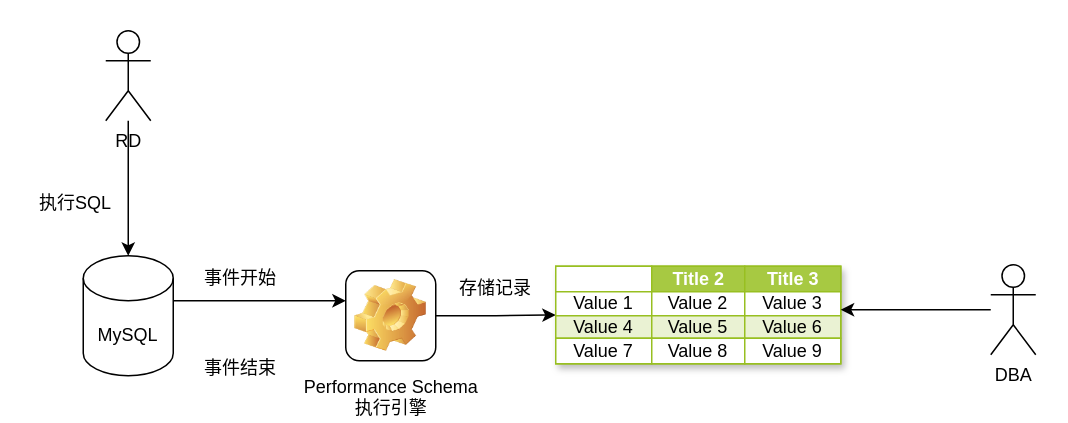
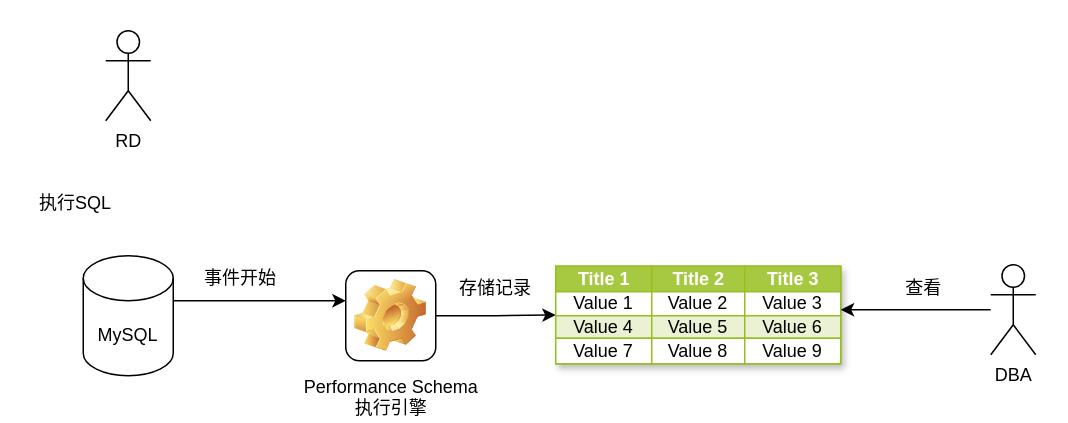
edge "RD" -> "MySQL": removed
node "Title 1": fillcolor #ffffff -> #a7c942
node "查看": added
node "事件结束": removed
